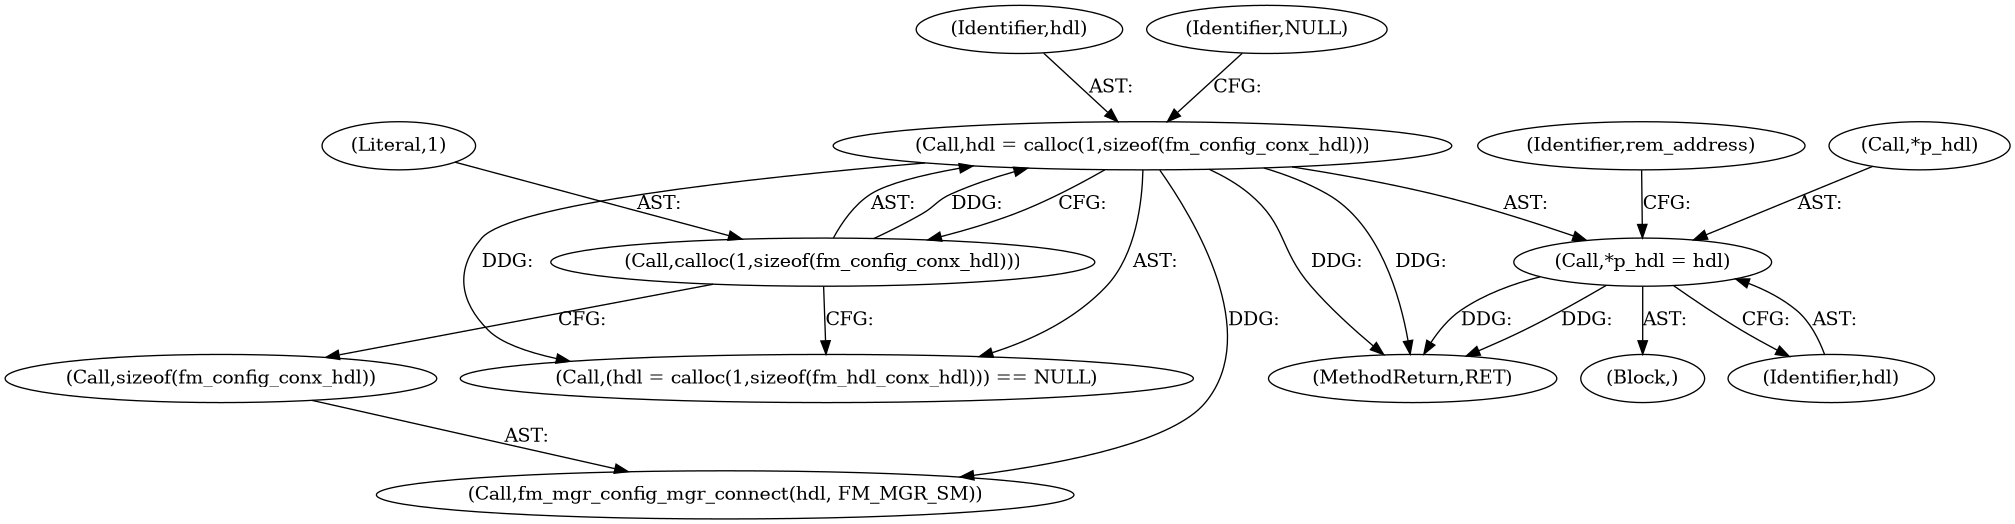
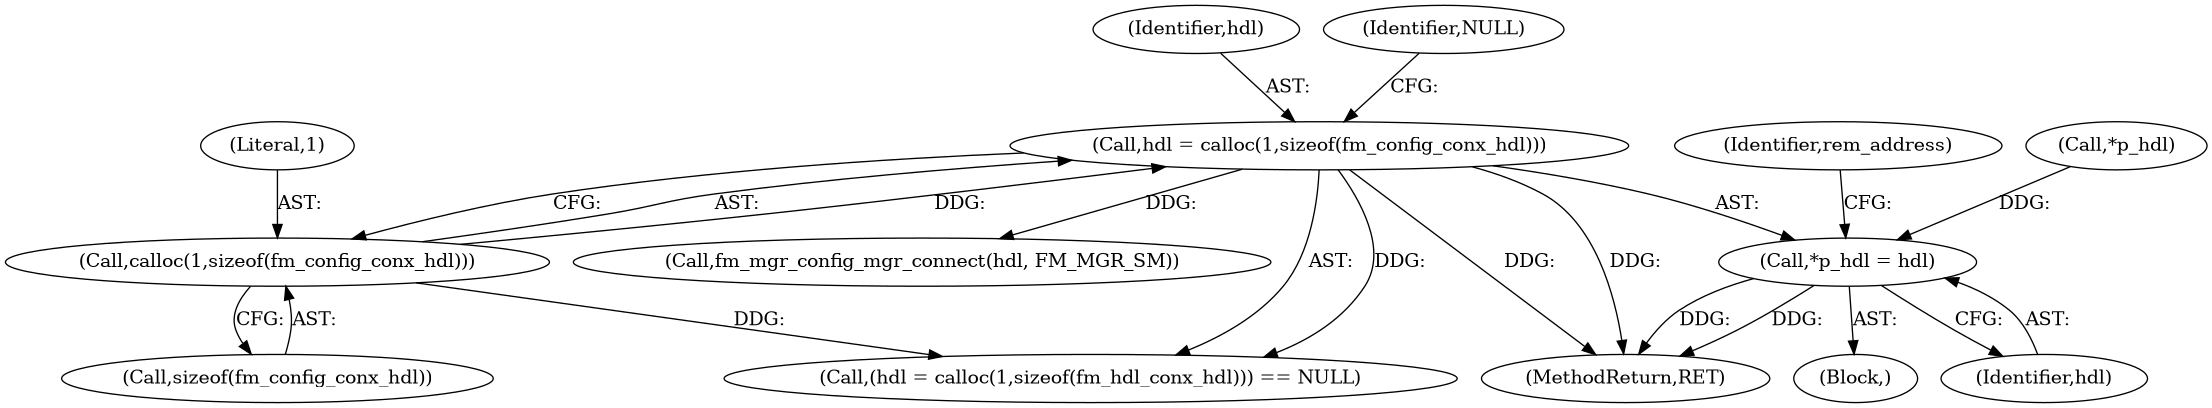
edge "(Call,*p_hdl)" -> "(Call,*p_hdl = hdl)": label "AST: " -> "DDG: "
edge "(Call,calloc(1,sizeof(fm_config_conx_hdl)))" -> "(Call,(hdl = calloc(1,sizeof(fm_hdl_conx_hdl))) == NULL)": label "CFG: " -> "DDG: "
edge "(Call,sizeof(fm_config_conx_hdl))" -> "(Call,fm_mgr_config_mgr_connect(hdl, FM_MGR_SM))": now "(Call,sizeof(fm_config_conx_hdl))" -> "(Call,calloc(1,sizeof(fm_config_conx_hdl)))"
